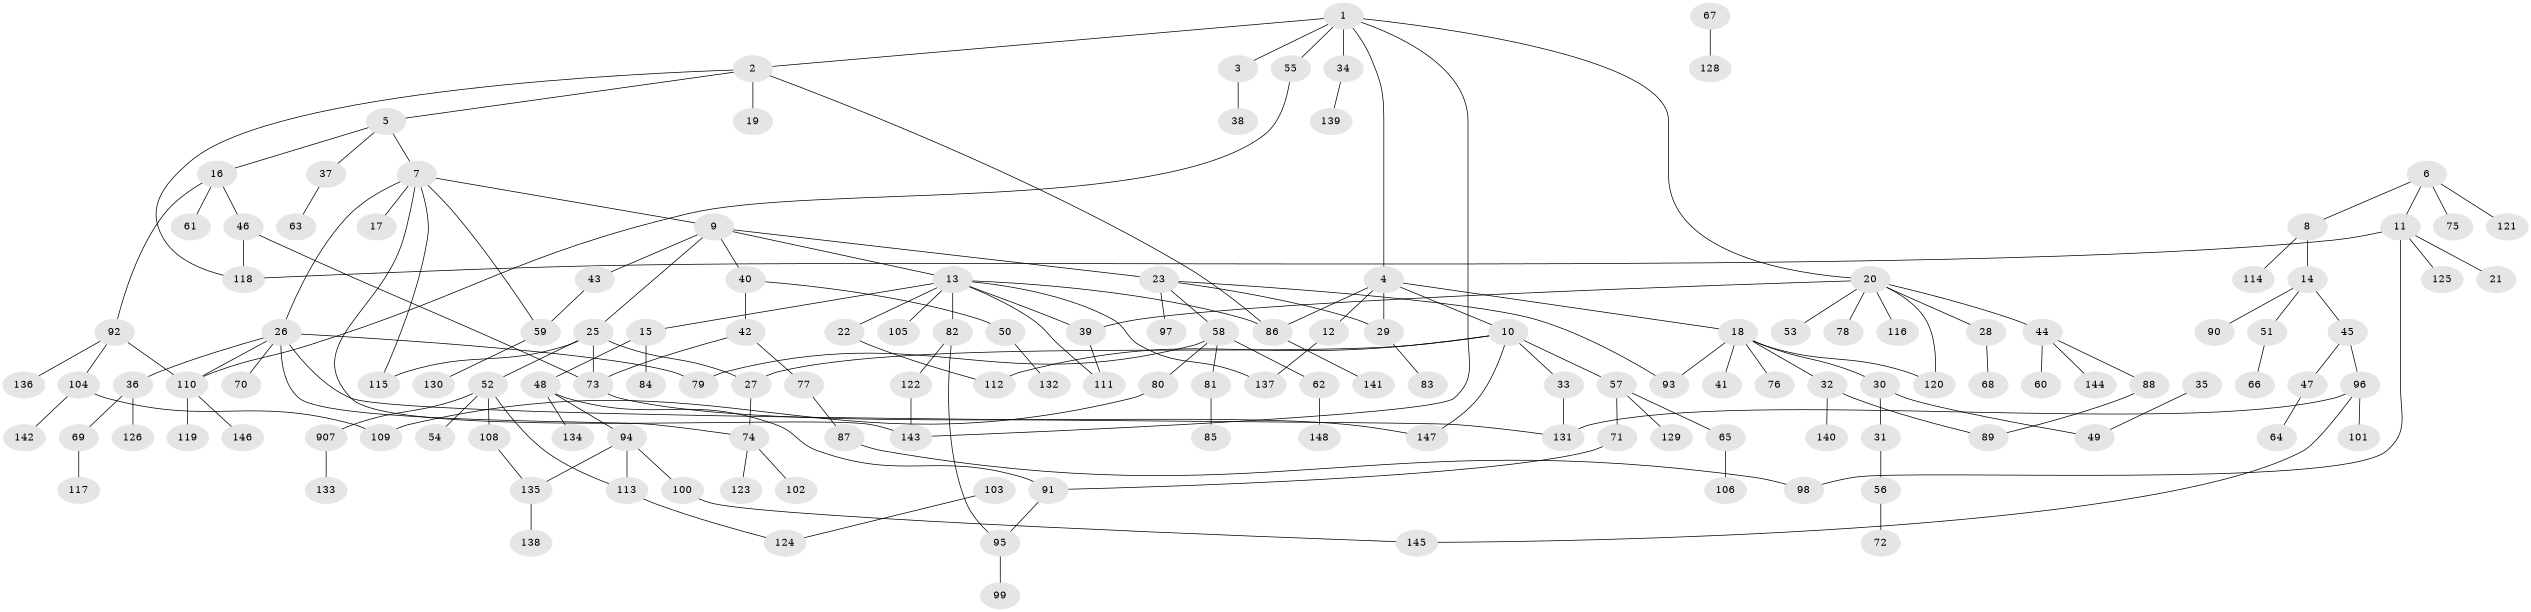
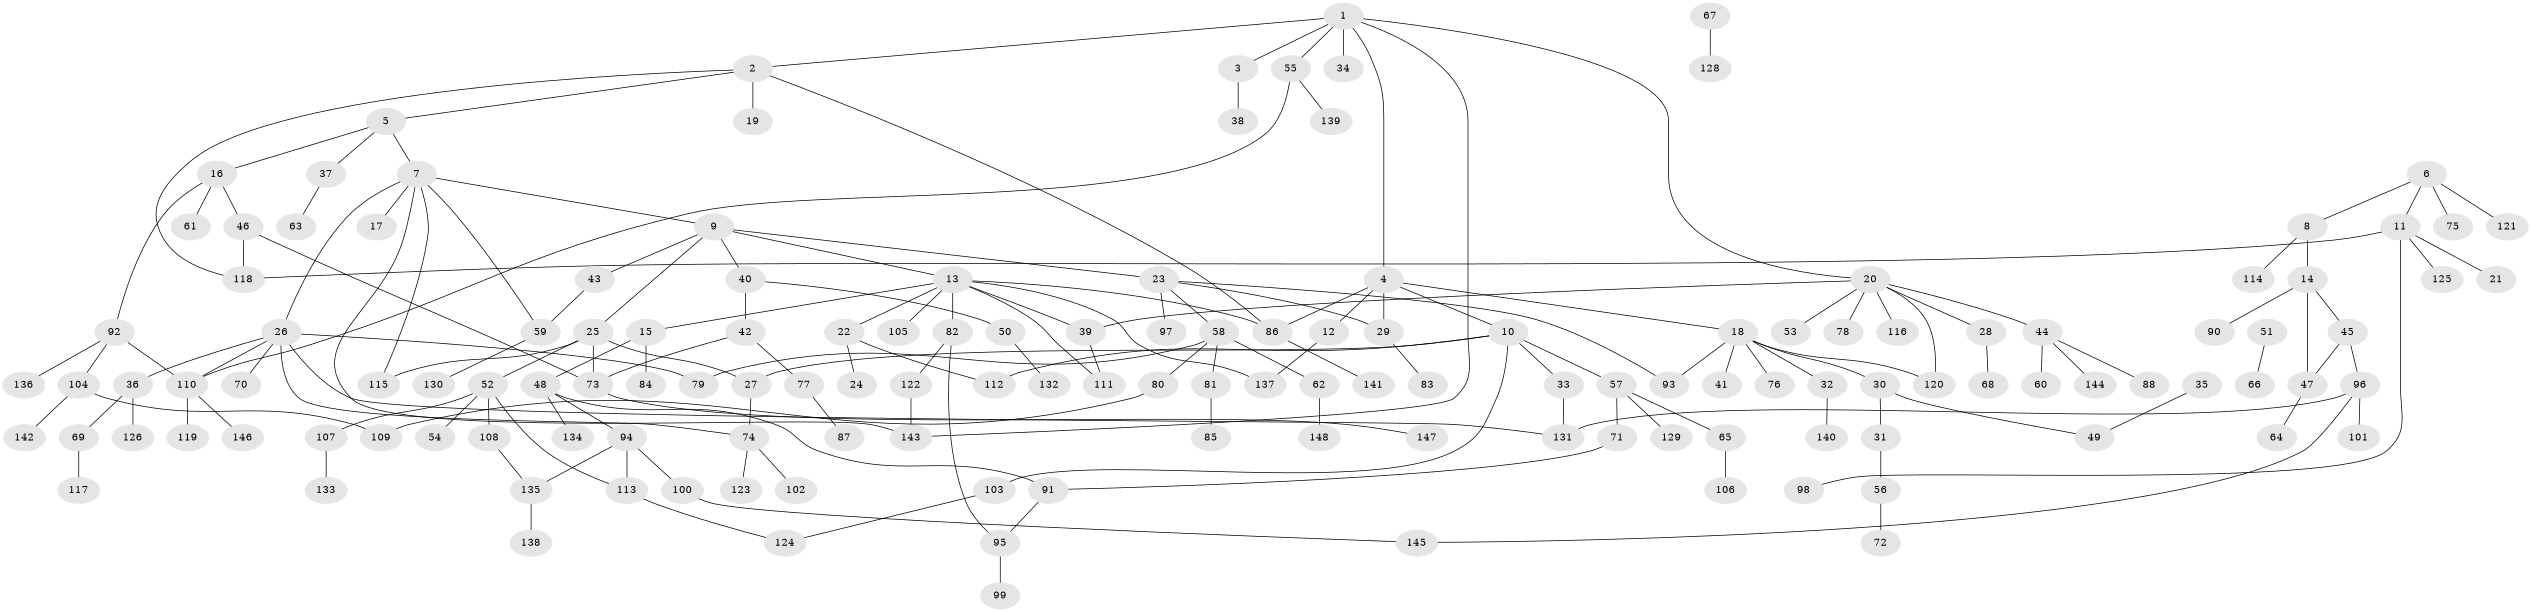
edge "34" -- "139": now "55" -- "139"
edge "14" -- "51": now "14" -- "47"
node "24": added
edge "10" -- "147": now "10" -- "103"
node "907": label "907" -> "107"
node "89": removed
edge "87" -- "98": removed
